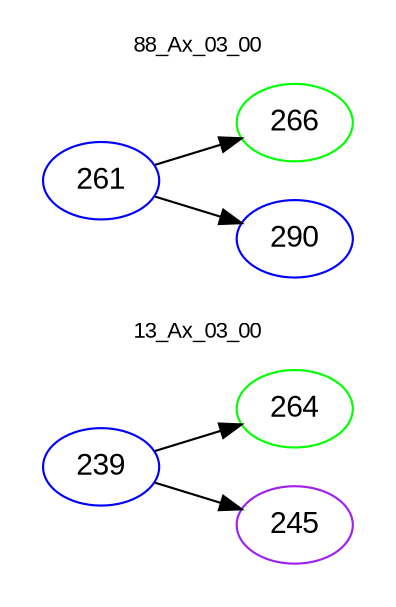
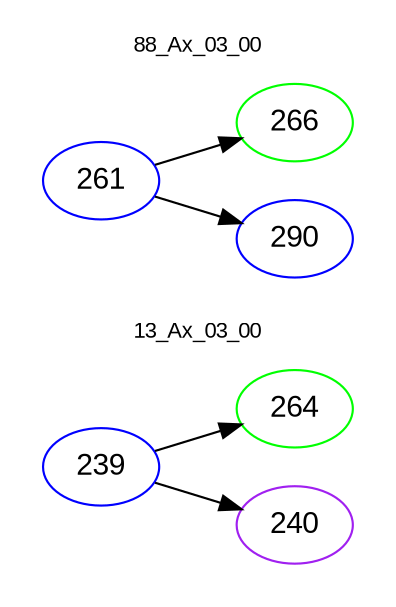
node "245": label "245" -> "240"
